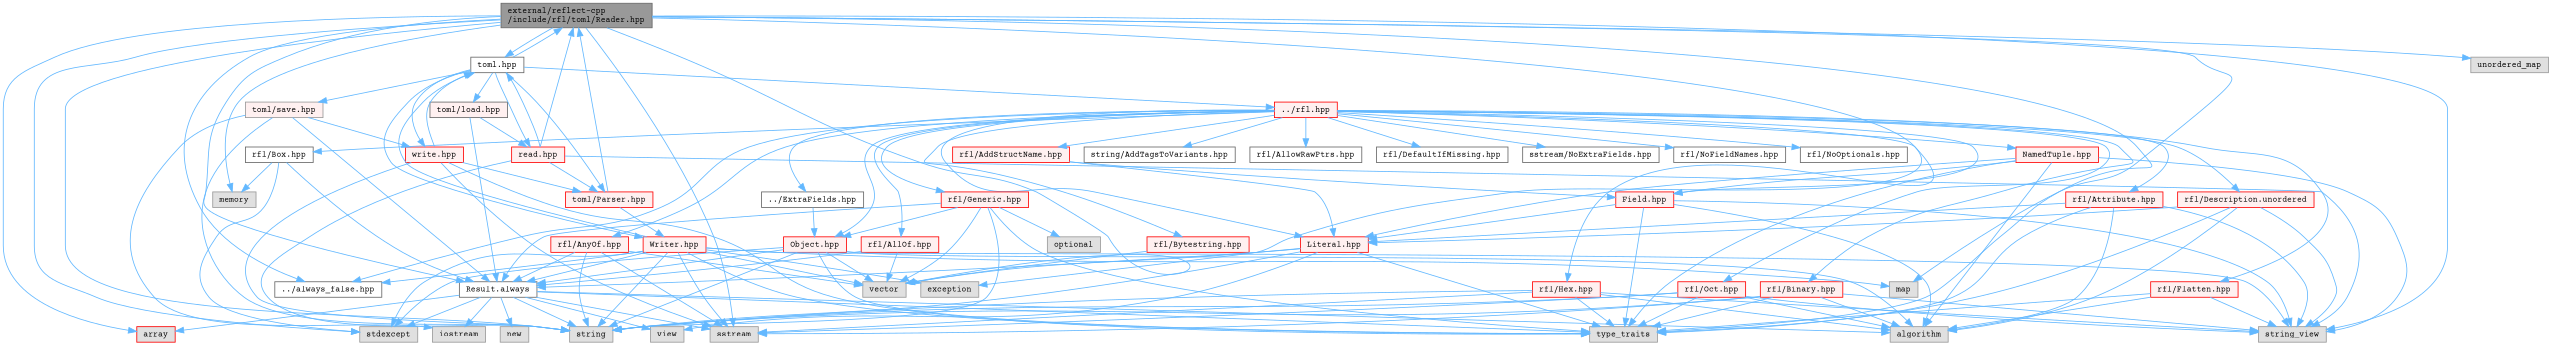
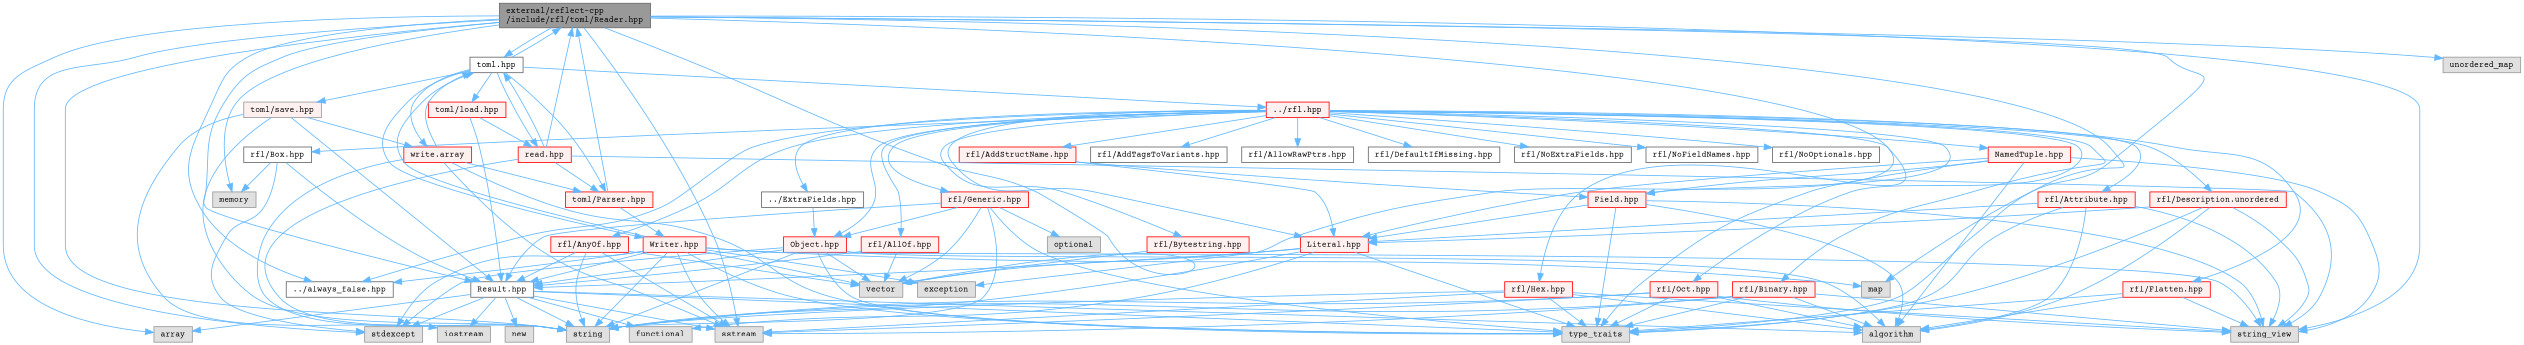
node "toml/load.hpp": color grey40 -> red
node "write.hpp": label "write.hpp" -> "write.array"
node "string/AddTagsToVariants.hpp": label "string/AddTagsToVariants.hpp" -> "rfl/AddTagsToVariants.hpp"
node "sstream/NoExtraFields.hpp": label "sstream/NoExtraFields.hpp" -> "rfl/NoExtraFields.hpp"
node "Result.always": label "Result.always" -> "Result.hpp"
node "array": color red -> grey60
node "view": label "view" -> "functional"
